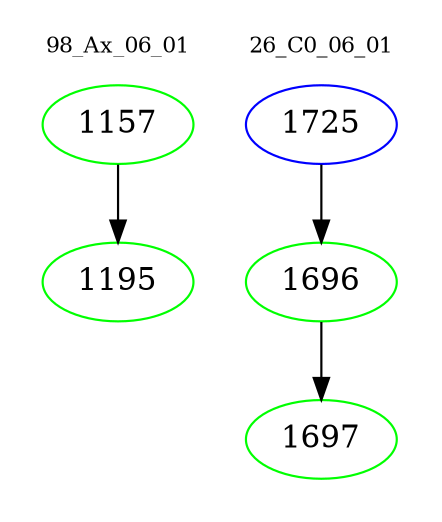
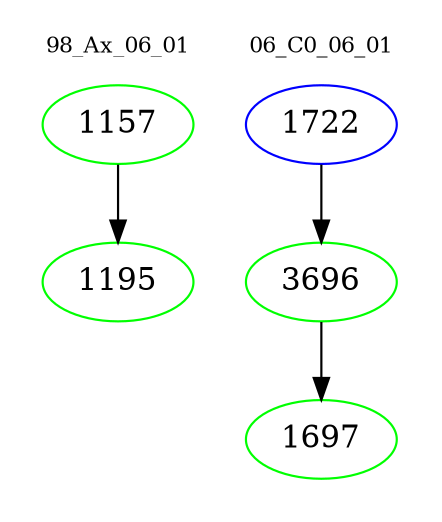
cluster "26_C0_06_01": label "26_C0_06_01" -> "06_C0_06_01"
node "1725": label "1725" -> "1722"
node "1696": label "1696" -> "3696"
